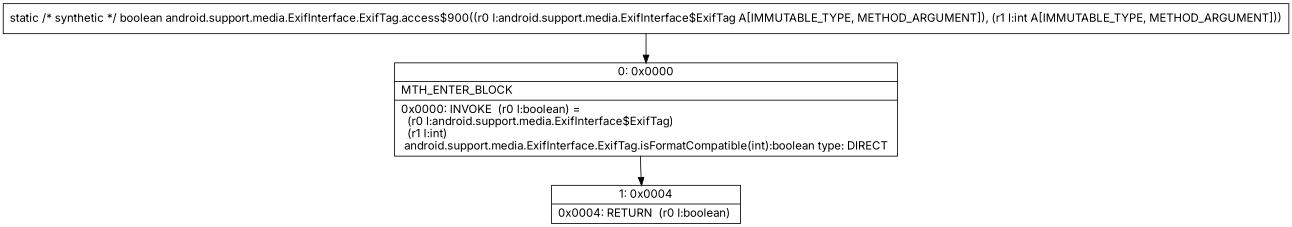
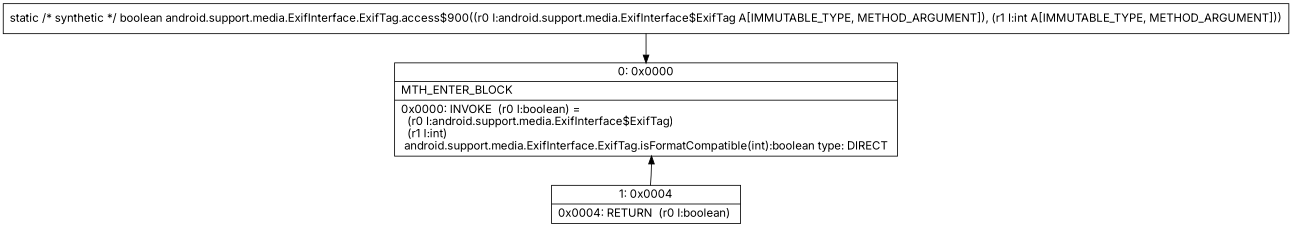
edge "0: 0x0000" -> "1: 0x0004": reversed
